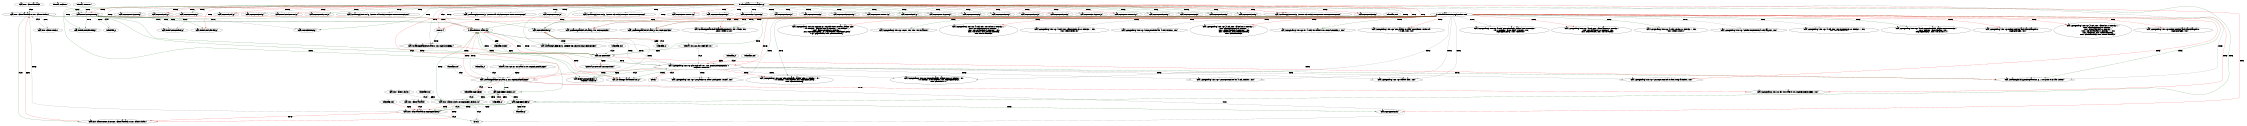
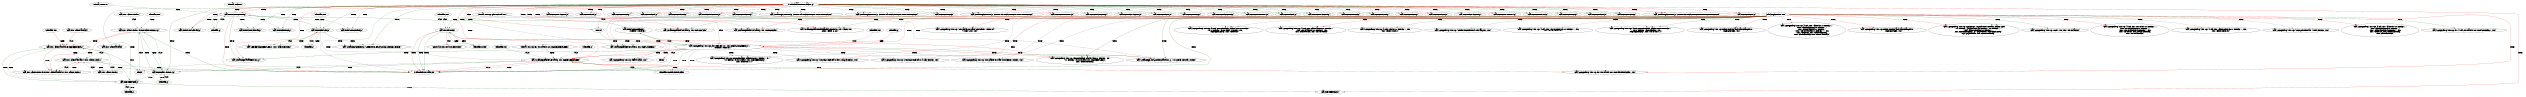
edge "(MethodParameterIn,Packet *p)" -> "(Call,StreamTcpPacketSetState(p, ssn, TCP_ESTABLISHED))": added, label "DDG:"
node "(MethodParameterIn,TcpSession *ssn)": label "(MethodParameterIn,TcpSession *ssn)" -> "(Block,TcpSession *ssn)"
edge "(MethodReturn,static int)" -> "(Identifier,NULL)": now "(Call,ssn == NULL)" -> "(Identifier,NULL)"
node "(Call,StreamTcpSetEvent(p, STREAM_3WHS_ASYNC_WRONG_SEQ))": label "(Call,StreamTcpSetEvent(p, STREAM_3WHS_ASYNC_WRONG_SEQ))" -> "(Call,StreamTcpSetEvent(p, STREAM_3WHS_ASYNC_WRONG_WRONG))"
node "(Call,SEQ_EQ(TCP_GET_SEQ(p), ssn->client.next_seq))": added
edge "(Call,StreamTcpPacketSetState(p, ssn, TCP_SYN_RECV))" -> "(Call,StreamTcpValidateRst(ssn, p))": now "(MethodParameterIn,Packet *p)" -> "(Call,StreamTcpValidateRst(ssn, p))"
edge "(Call,ssn == NULL)" -> "(ControlStructure,if (ssn == NULL))": label "CFG: " -> "AST: "
edge "(Call,ssn->client.last_ack = TCP_GET_SEQ(p))" -> "(Call,ssn->client.last_ack + ssn->client.window)": label "DDG: " -> "CFG: "
node "(Identifier,TCP_SENT)": label "(Identifier,TCP_SENT)" -> "(Identifier,TCP_ESTABLISHED)"
